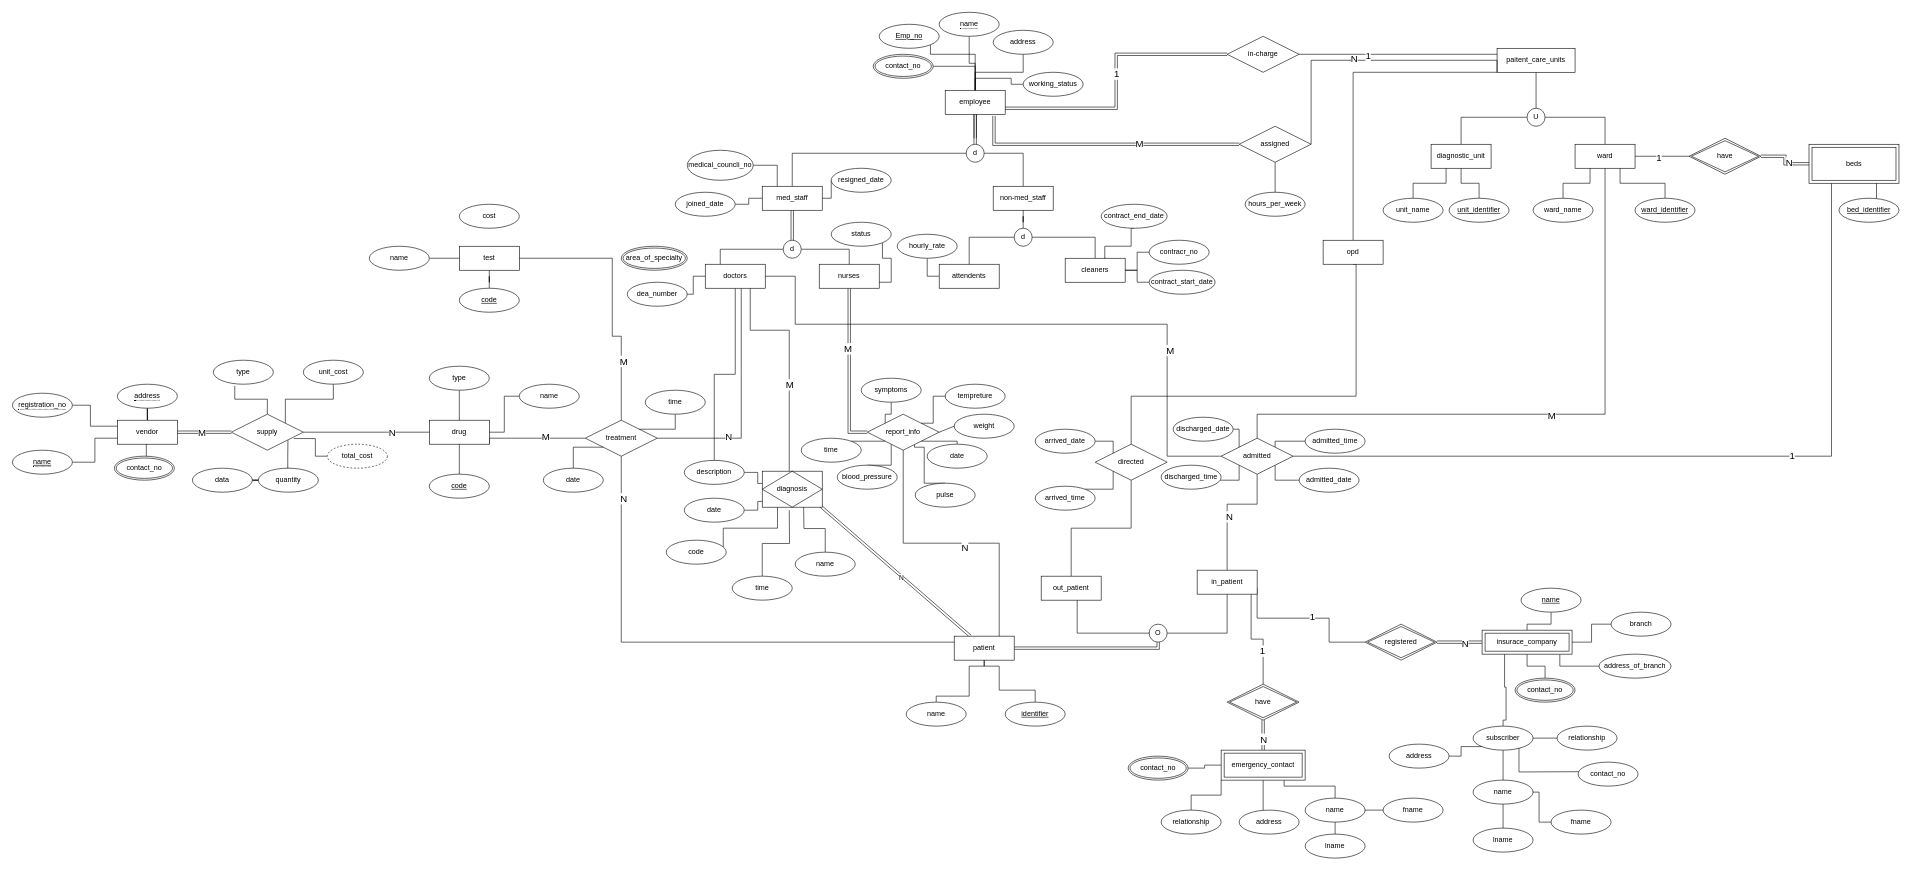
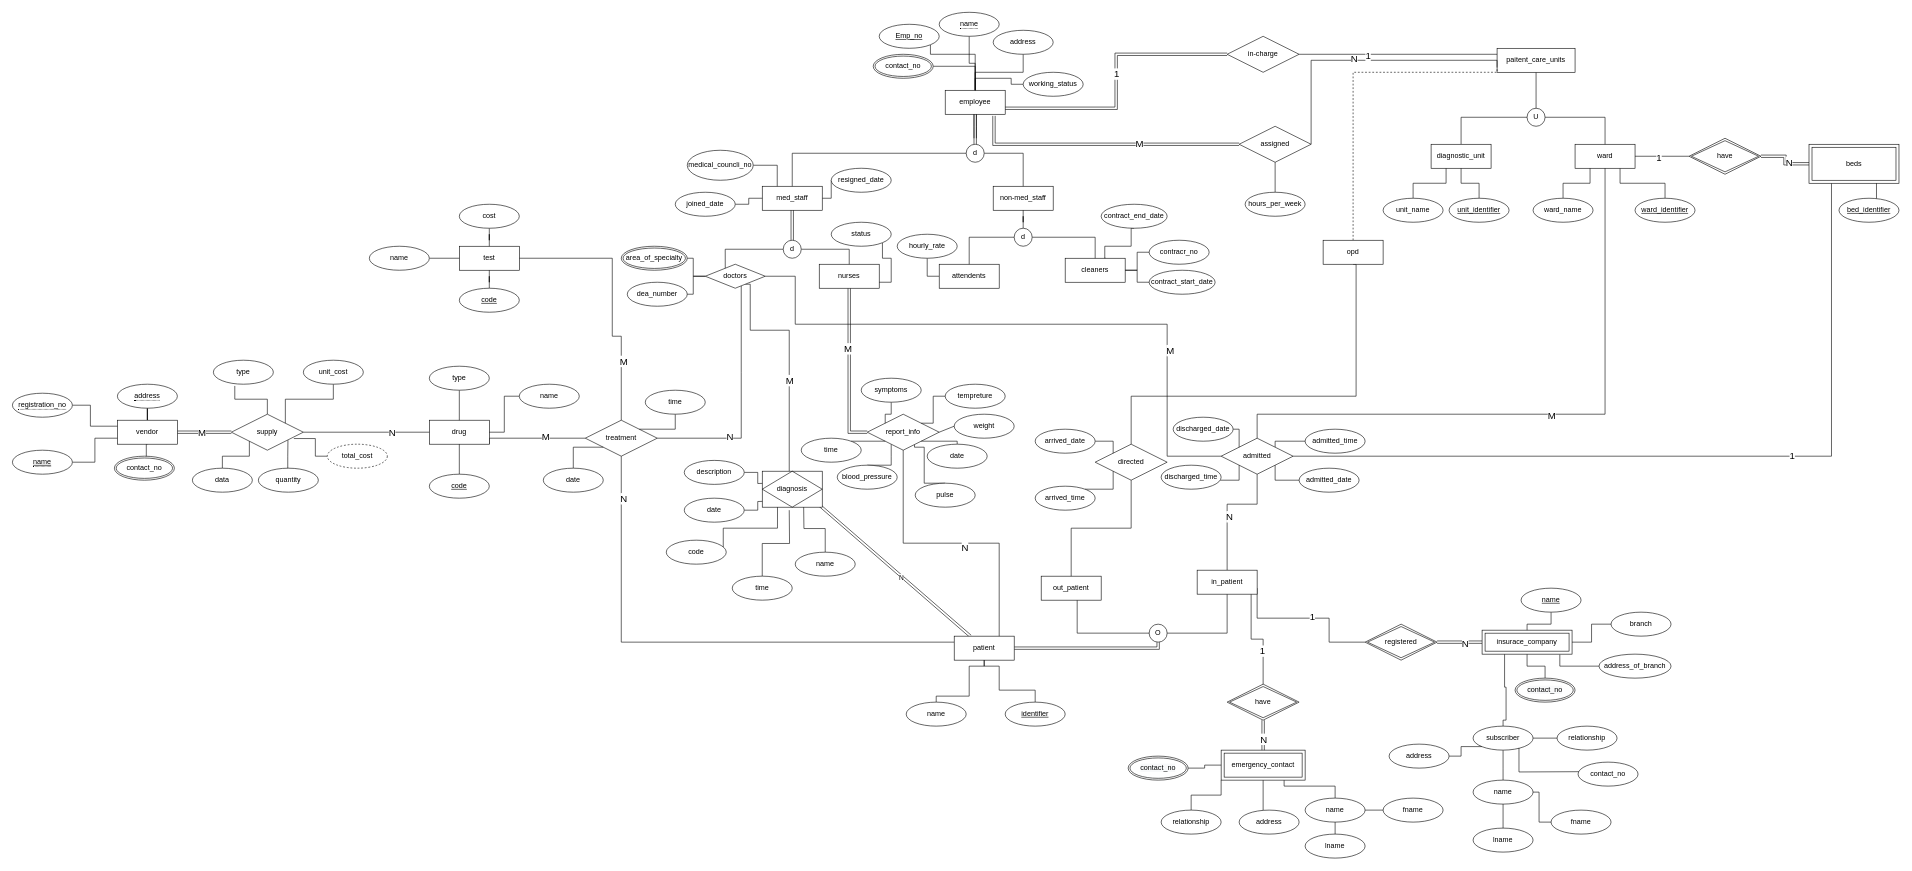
edge "paitent_care_units" -- "opd": style solid -> dashed
edge "cost" -- "test": added
node "doctors": shape rectangle -> diamond
edge "doctors" -- "description": now "doctors" -- "area_of_specialty"
edge "data" -- "quantity": now "data" -- "supply"
